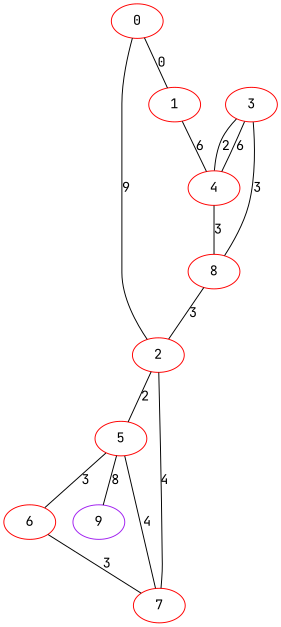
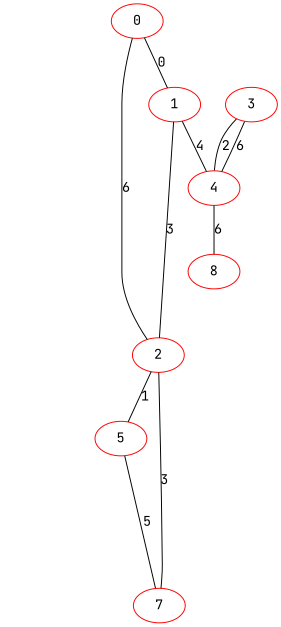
edge "1" -- "4": label "6" -> "4"
edge "0" -- "2": label "9" -> "6"
edge "3" -- "8": removed, label "3"
edge "4" -- "8": label "3" -> "6"
edge "8" -- "2": now "1" -- "2"
edge "2" -- "5": label "2" -> "1"
edge "2" -- "7": label "4" -> "3"
node "6": removed
node "9": removed
edge "5" -- "7": label "4" -> "5"
